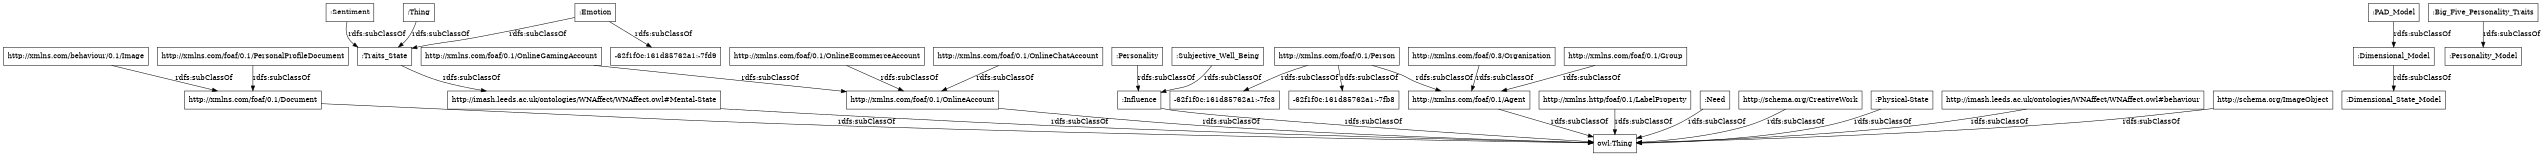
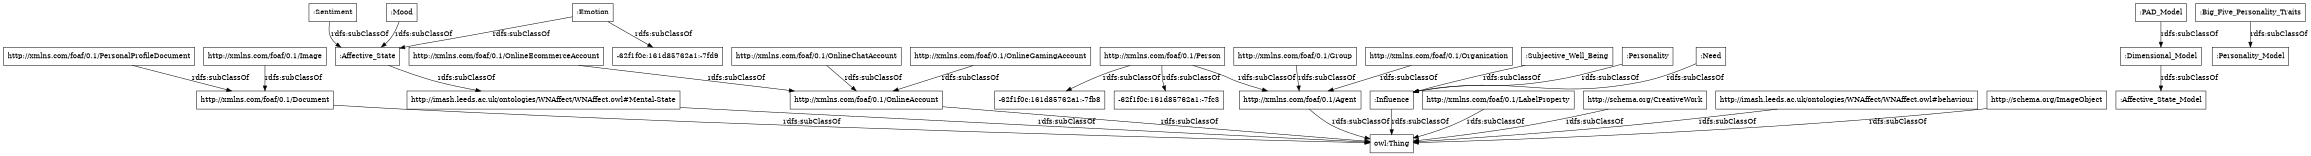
node ":Thing": label ":Thing" -> ":Mood"
node "http://xmlns.com/behaviour/0.1/Image": label "http://xmlns.com/behaviour/0.1/Image" -> "http://xmlns.com/foaf/0.1/Image"
node ":Traits_State": label ":Traits_State" -> ":Affective_State"
node "http://xmlns.com/foaf/0.3/Organization": label "http://xmlns.com/foaf/0.3/Organization" -> "http://xmlns.com/foaf/0.1/Organization"
node "http://xmlns.http/foaf/0.1/LabelProperty": label "http://xmlns.http/foaf/0.1/LabelProperty" -> "http://xmlns.com/foaf/0.1/LabelProperty"
node ":Physical-State": removed
node ":Dimensional_State_Model": label ":Dimensional_State_Model" -> ":Affective_State_Model"
edge ":Need" -> "owl:Thing": now ":Need" -> ":Influence"
